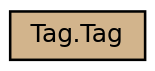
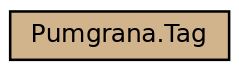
node "Tag.Tag": label "Tag.Tag" -> "Pumgrana.Tag"
